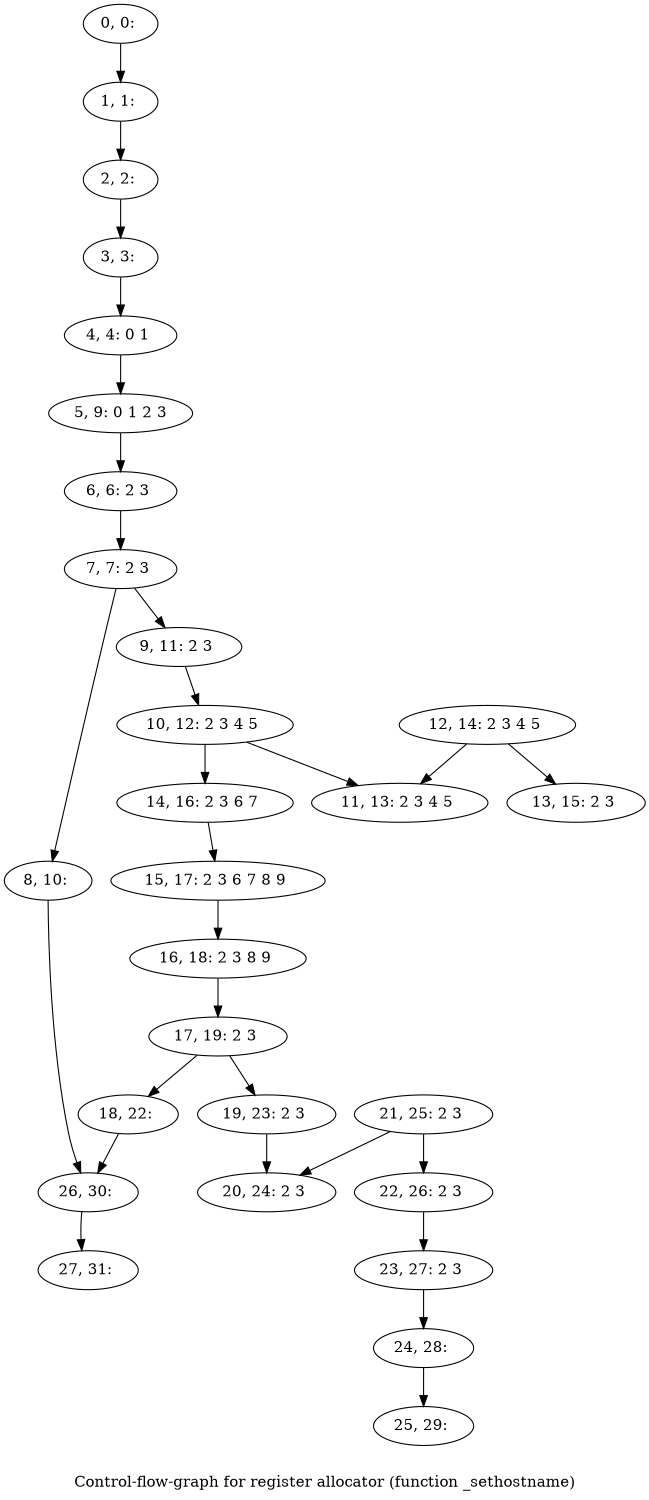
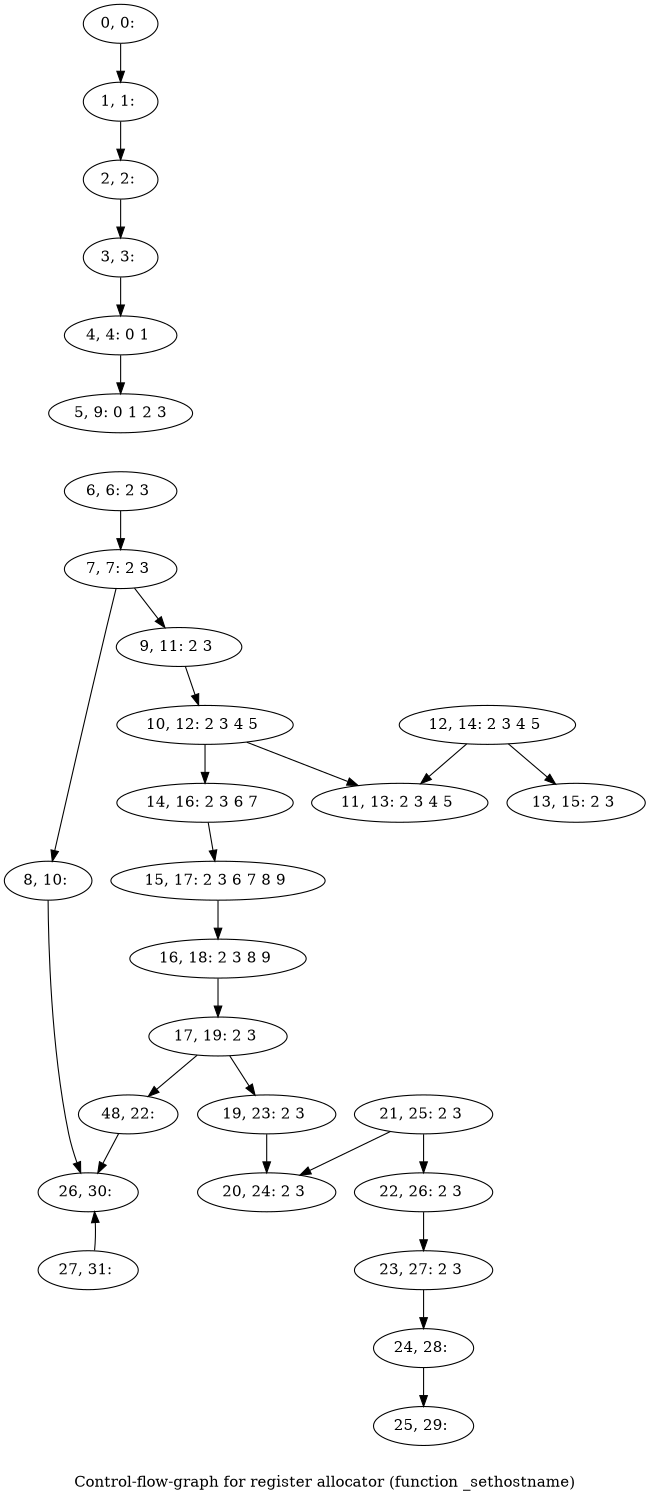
edge "5, 9: 0 1 2 3" -> "6, 6: 2 3": removed
node "18, 22:": label "18, 22:" -> "48, 22:"
edge "26, 30:" -> "27, 31:": reversed
